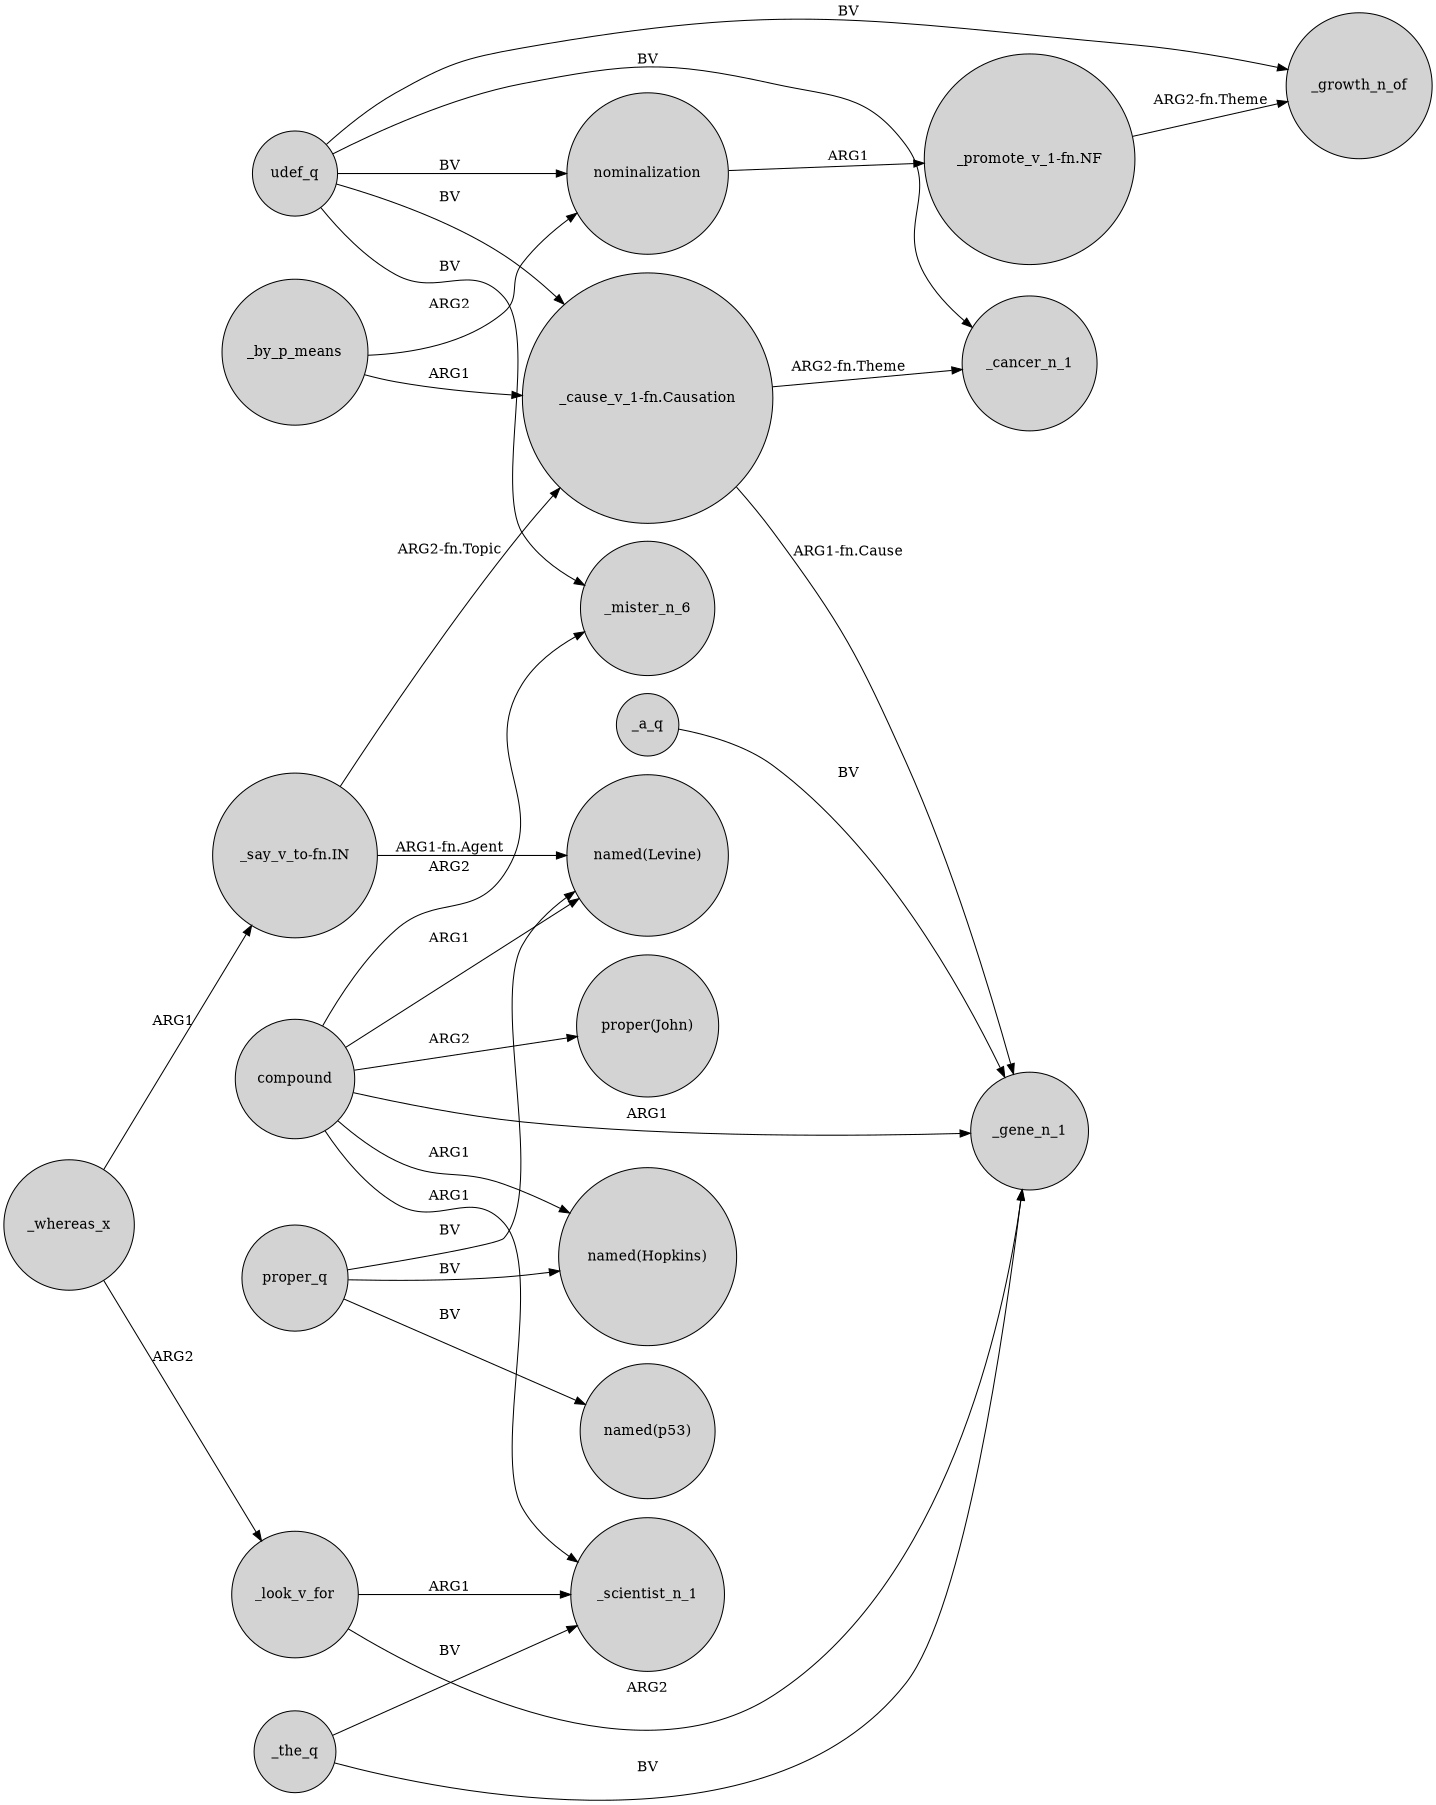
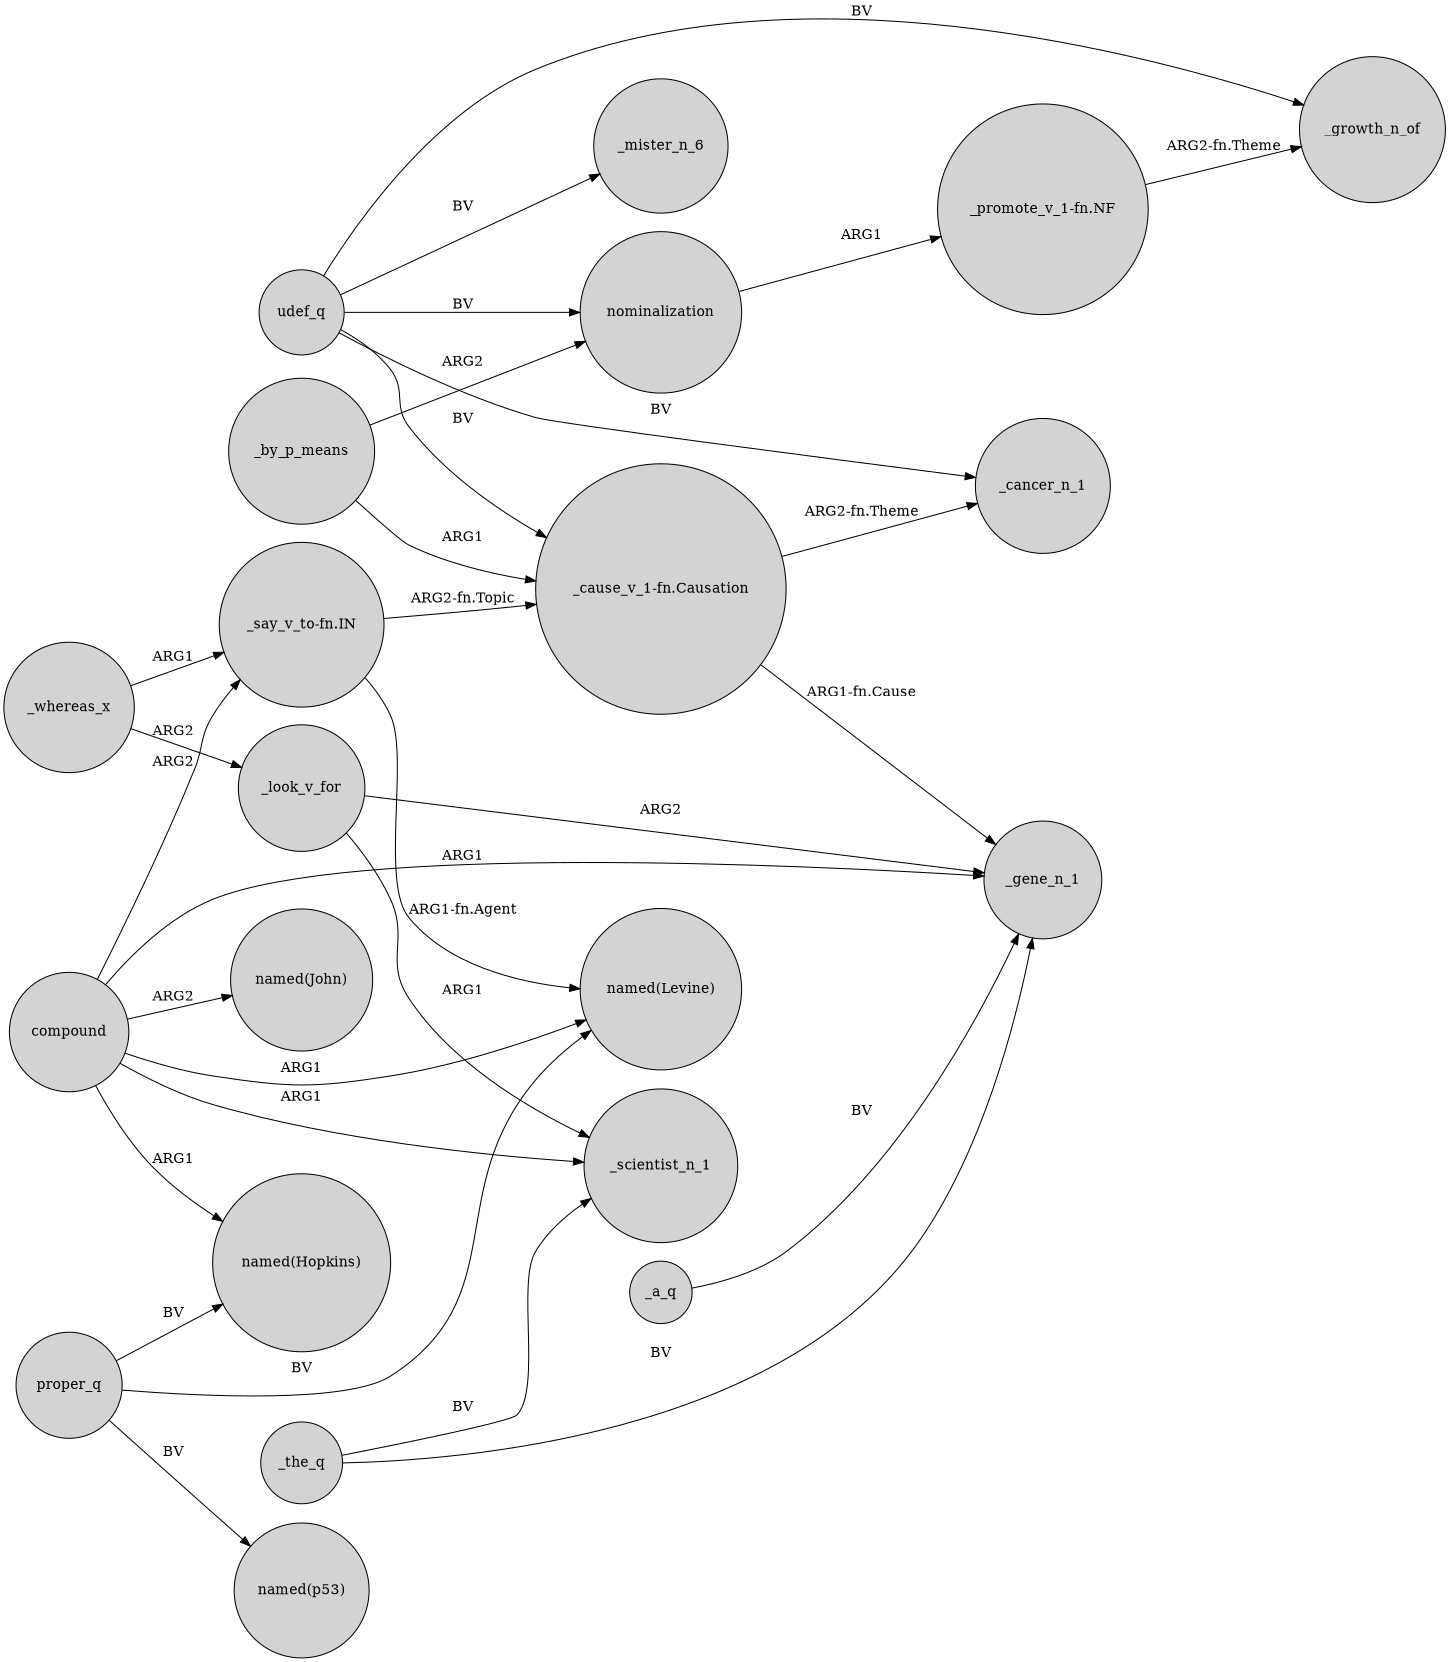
edge "compound" -> "_mister_n_6": now "compound" -> "_say_v_to-fn.IN"
node "proper(John)": label "proper(John)" -> "named(John)"
